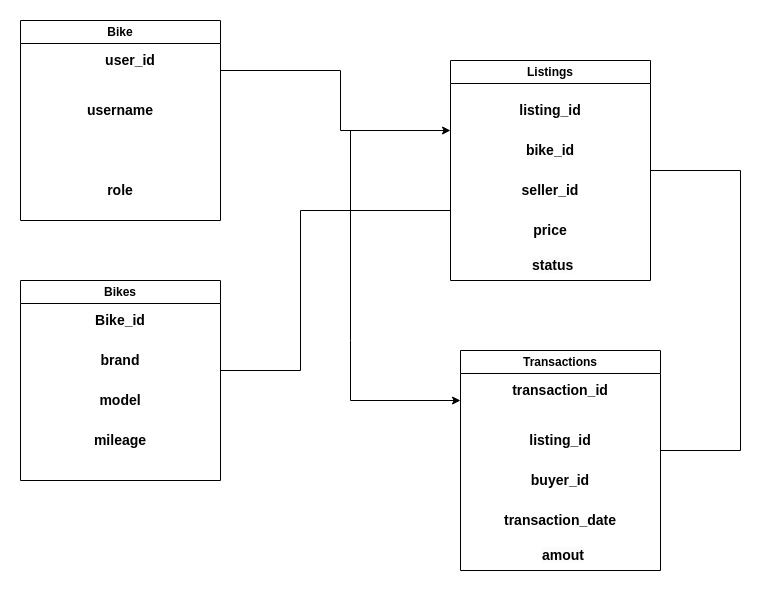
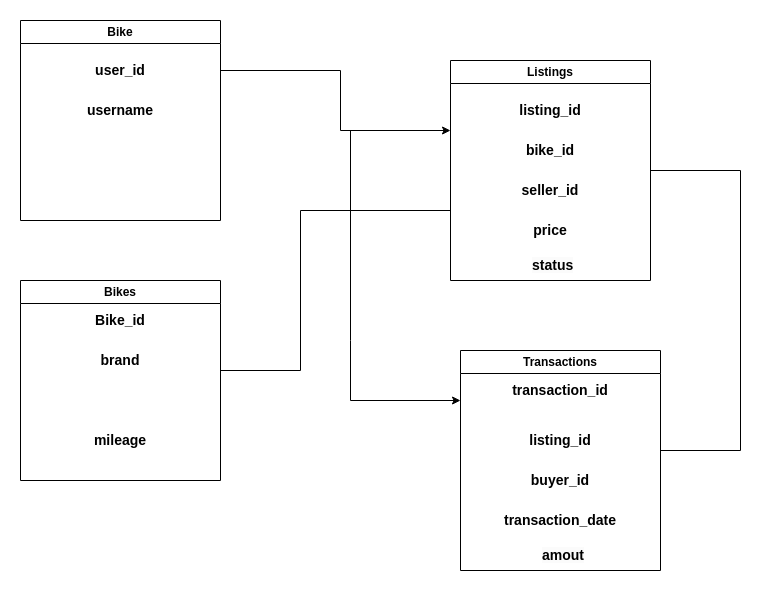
node "user_id": moved (131, 61) -> (121, 71)
node "role": removed
node "model": removed
